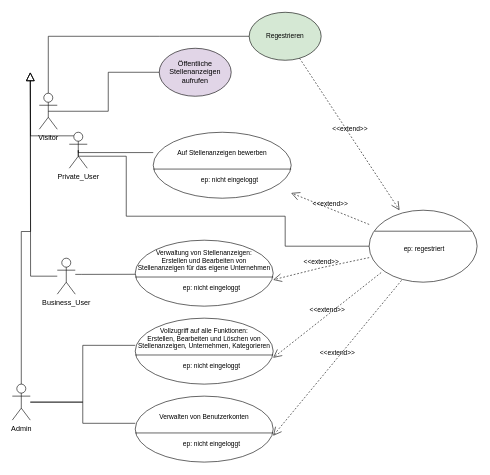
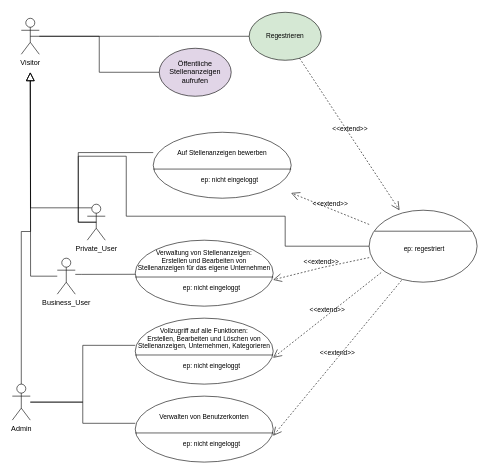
node "Visitor": moved (48, 111) -> (30, 36)
node "Private_User": moved (78, 150) -> (96, 222)
